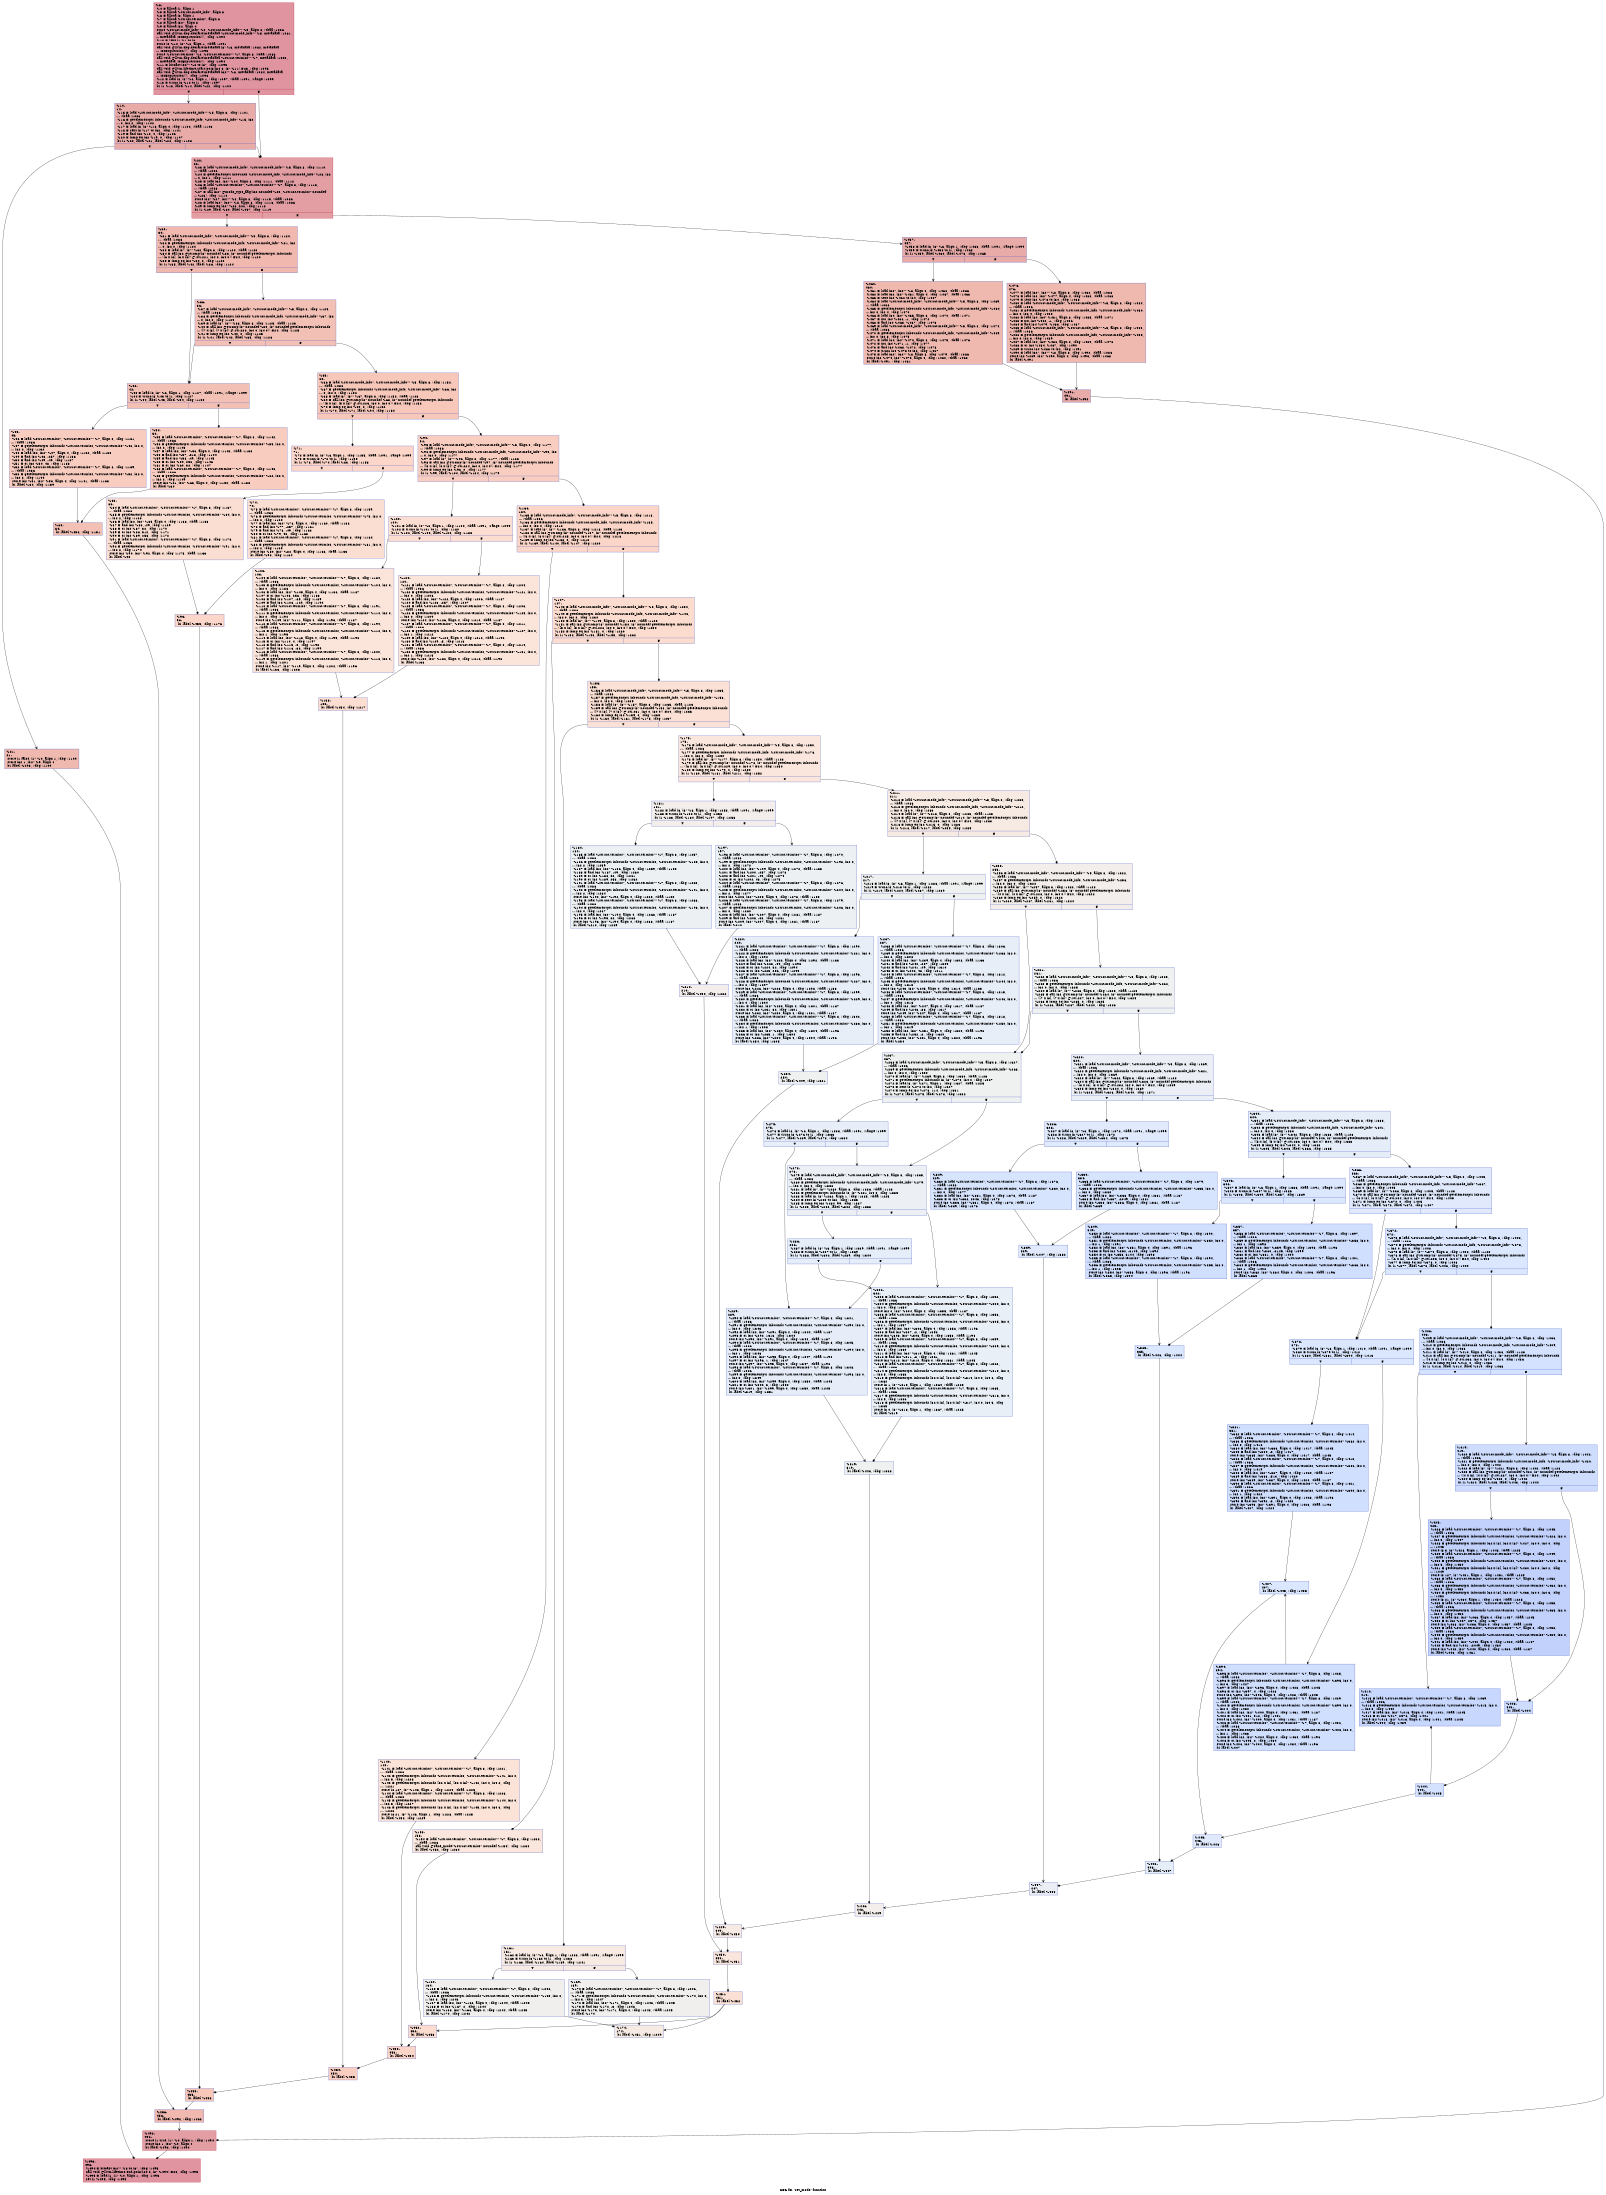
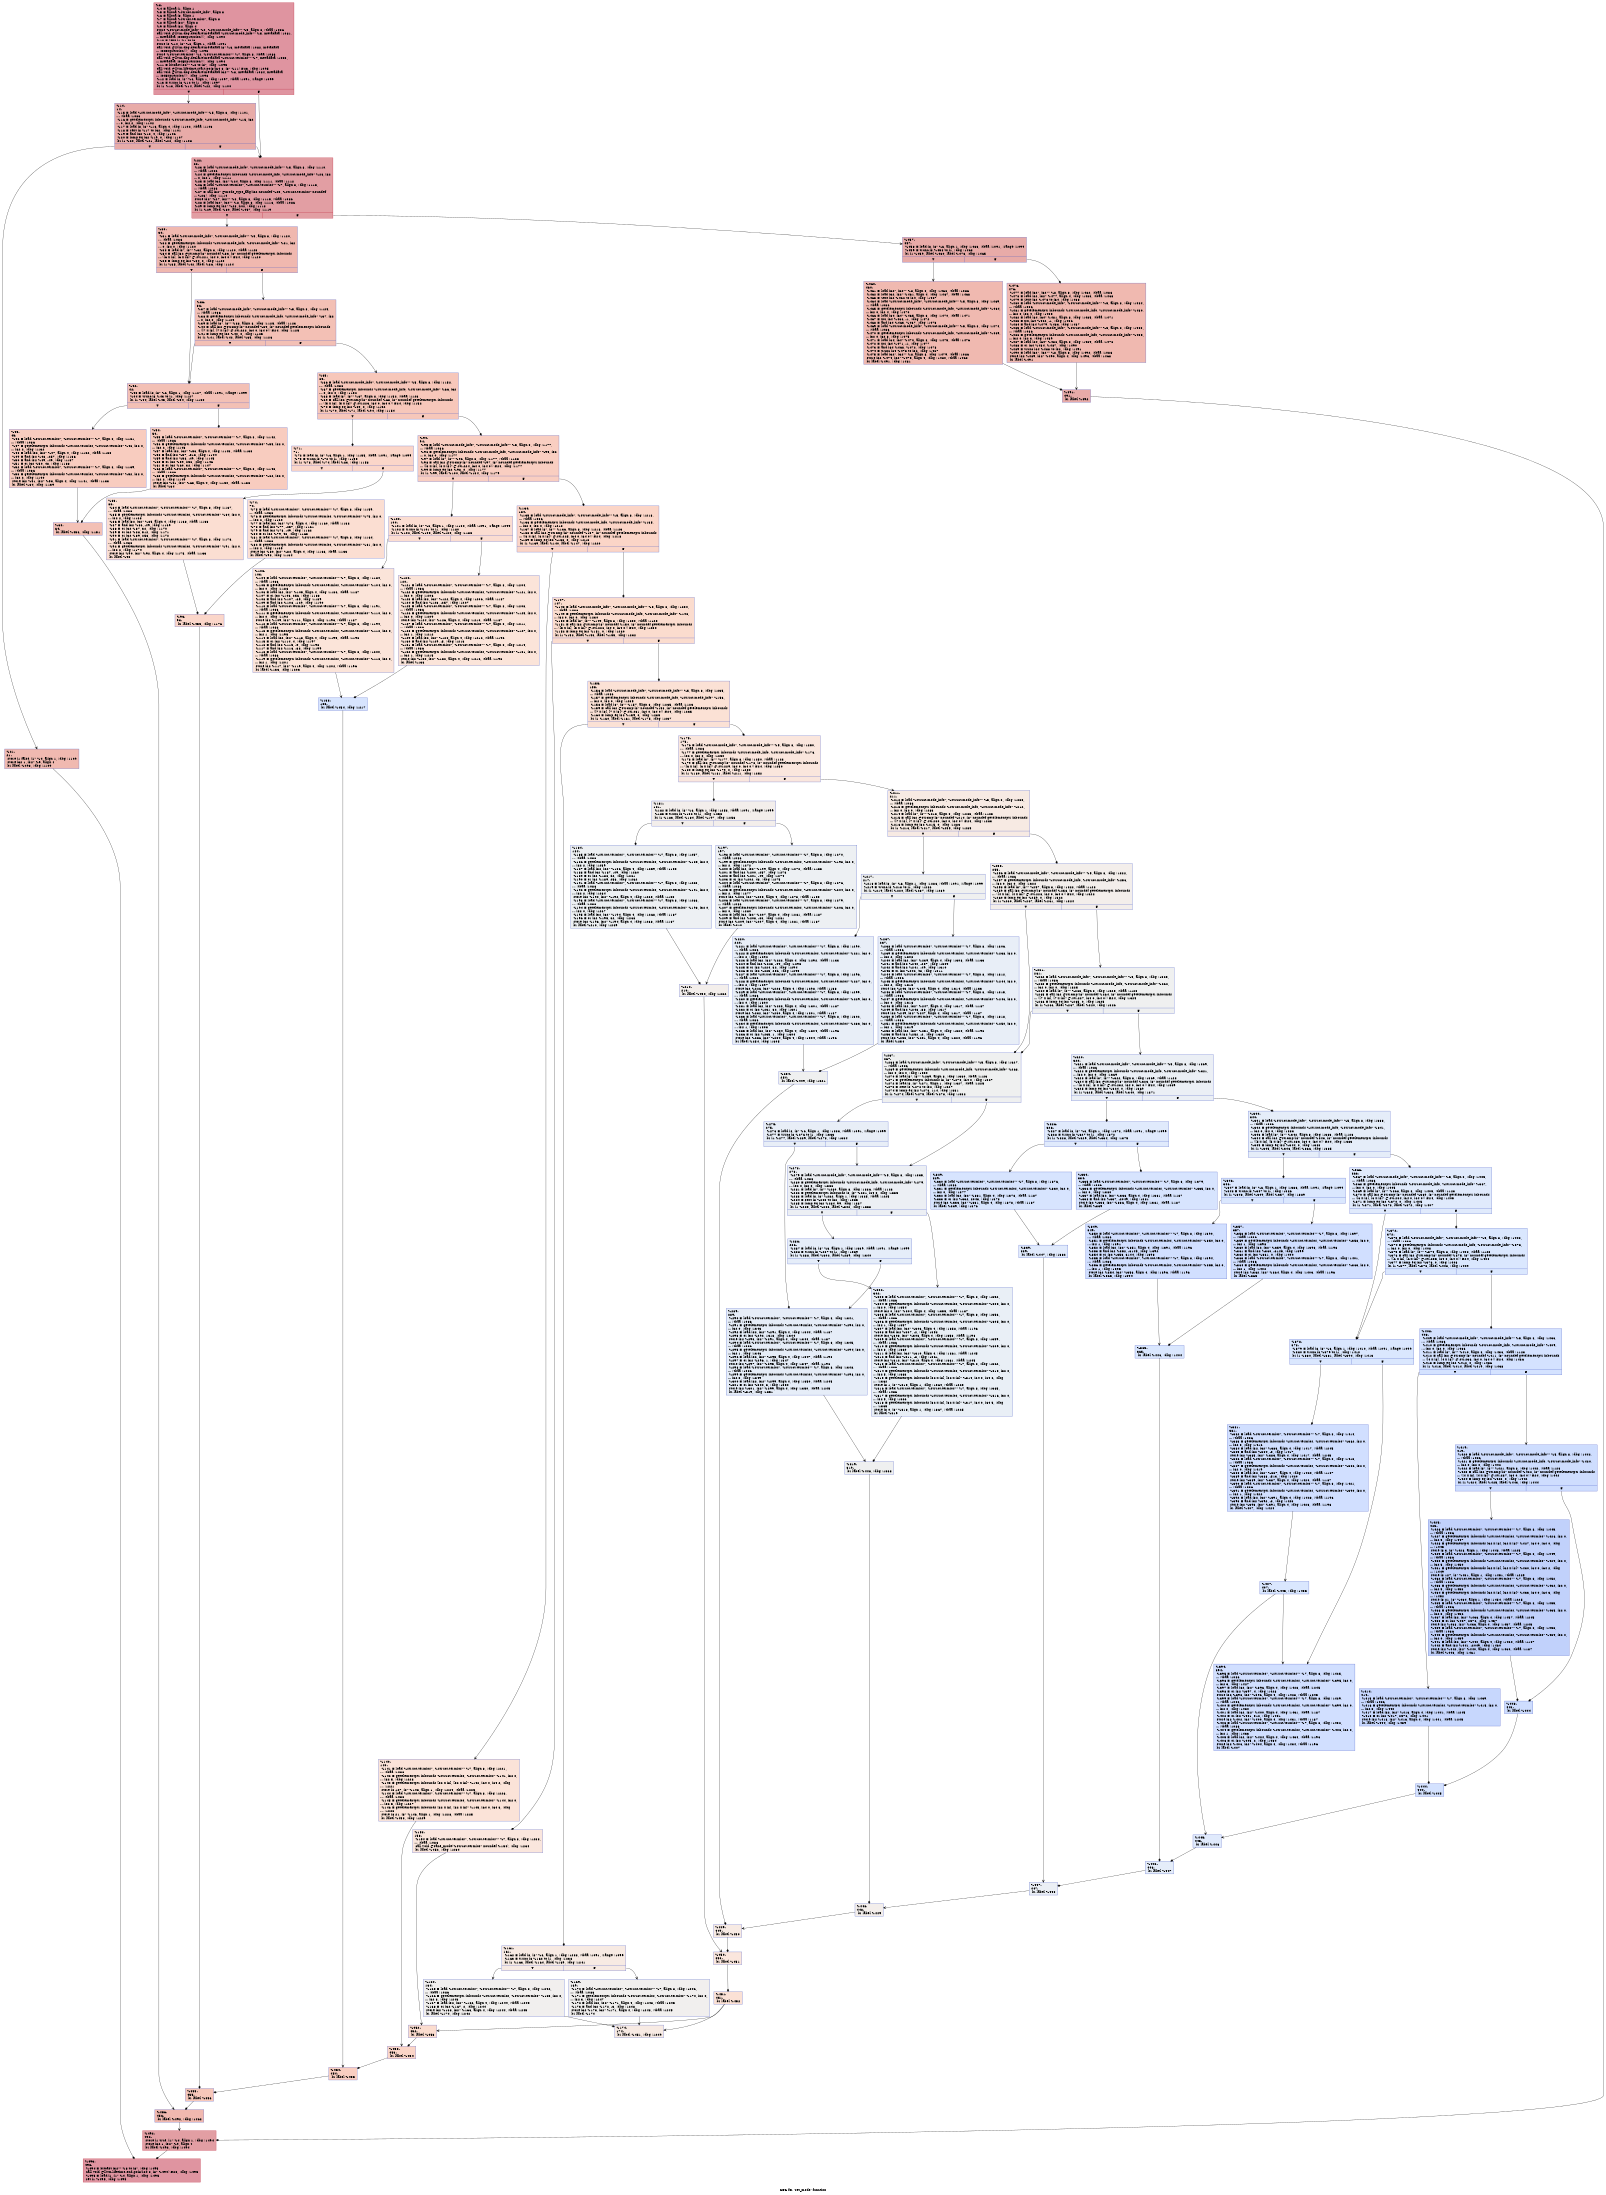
node "%133:": fillcolor #f7b39670 -> #a5c3fe70
edge "%394:" -> "%407:": reversed
edge "%444:" -> "%414:": reversed
